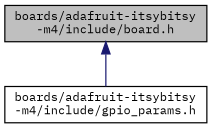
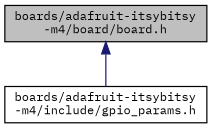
node "boards/adafruit-itsybitsy -m4/include/board.h": label "boards/adafruit-itsybitsy -m4/include/board.h" -> "boards/adafruit-itsybitsy -m4/board/board.h"
